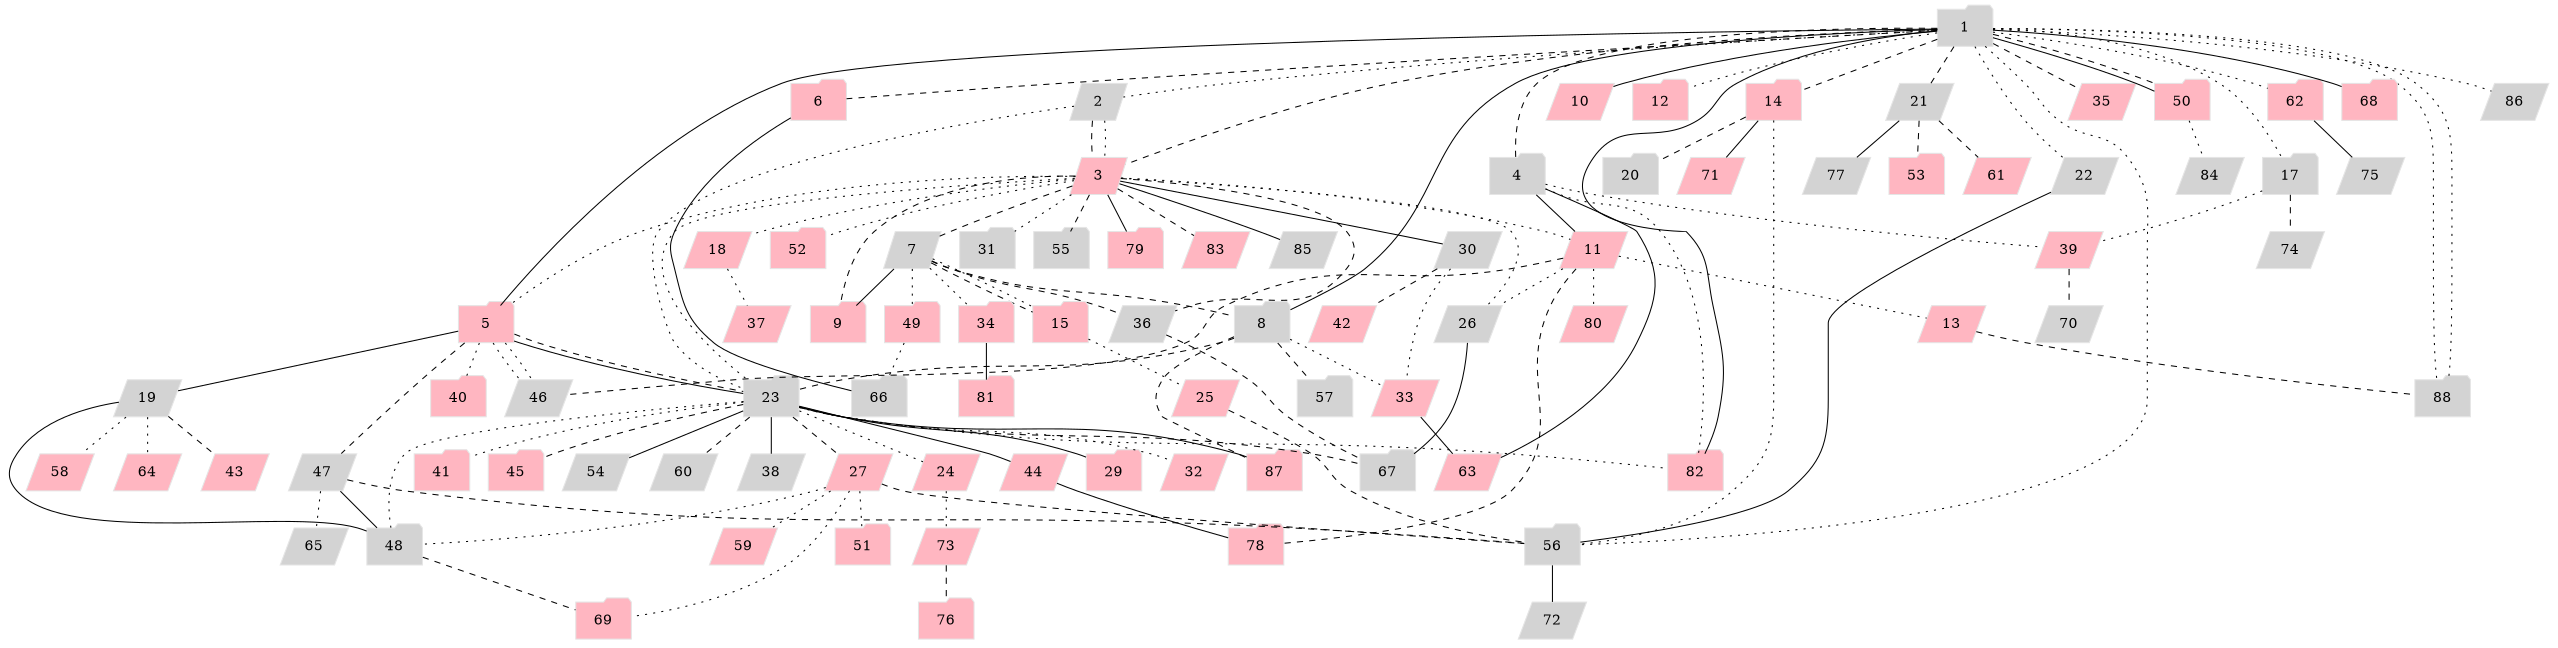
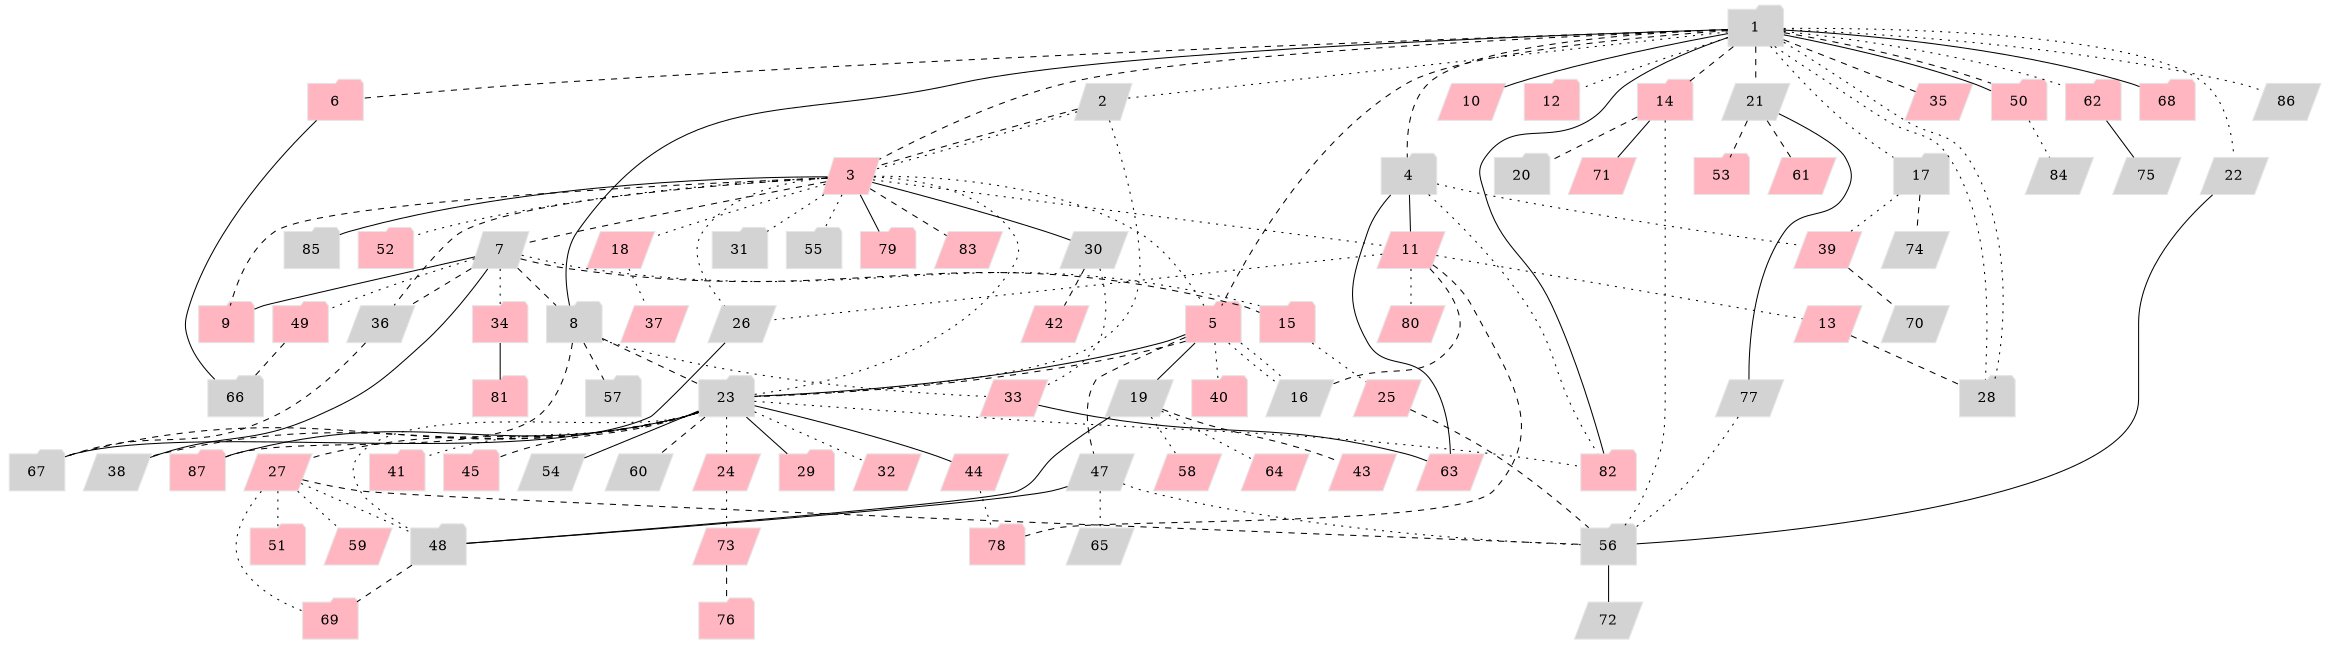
edge "1" -- "5": style solid -> dashed
edge "3" -- "55": style dashed -> dotted
node "85": shape parallelogram -> folder
edge "49" -- "66": style dotted -> dashed
node "46": label "46" -> "16"
node "88": label "88" -> "28"
edge "7" -- "38": added
edge "23" -- "38": style solid -> dashed
edge "1" -- "56": now "77" -- "56"
edge "44" -- "78": style solid -> dotted
edge "47" -- "56": style dashed -> dotted
